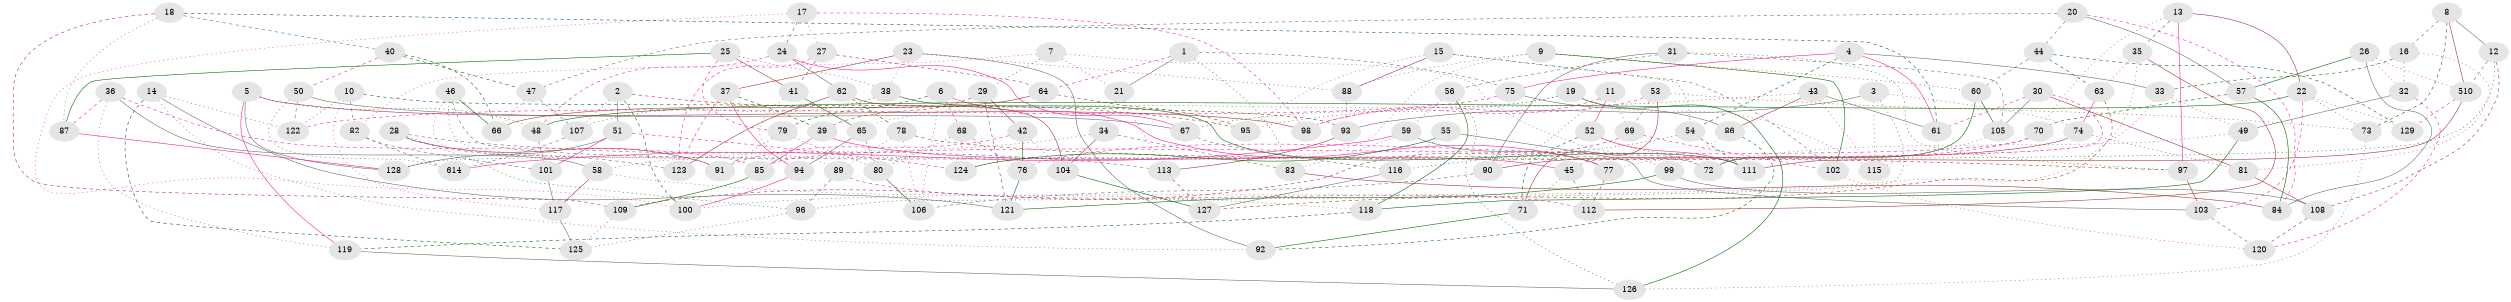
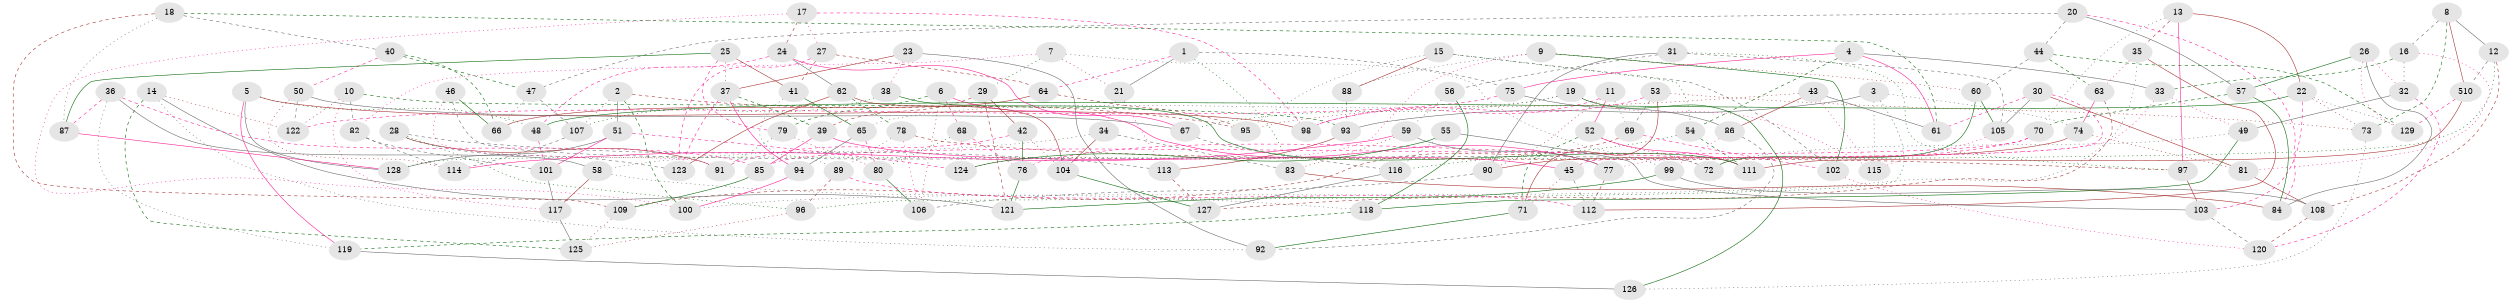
edge "25" -- "38": now "25" -- "37"
edge "23" -- "88": removed
edge "26" -- "510": now "26" -- "129"
edge "46" -- "94": removed
node "614": label "614" -> "114"
edge "56" -- "126": removed
edge "86" -- "92": color darkgreen -> gray40
